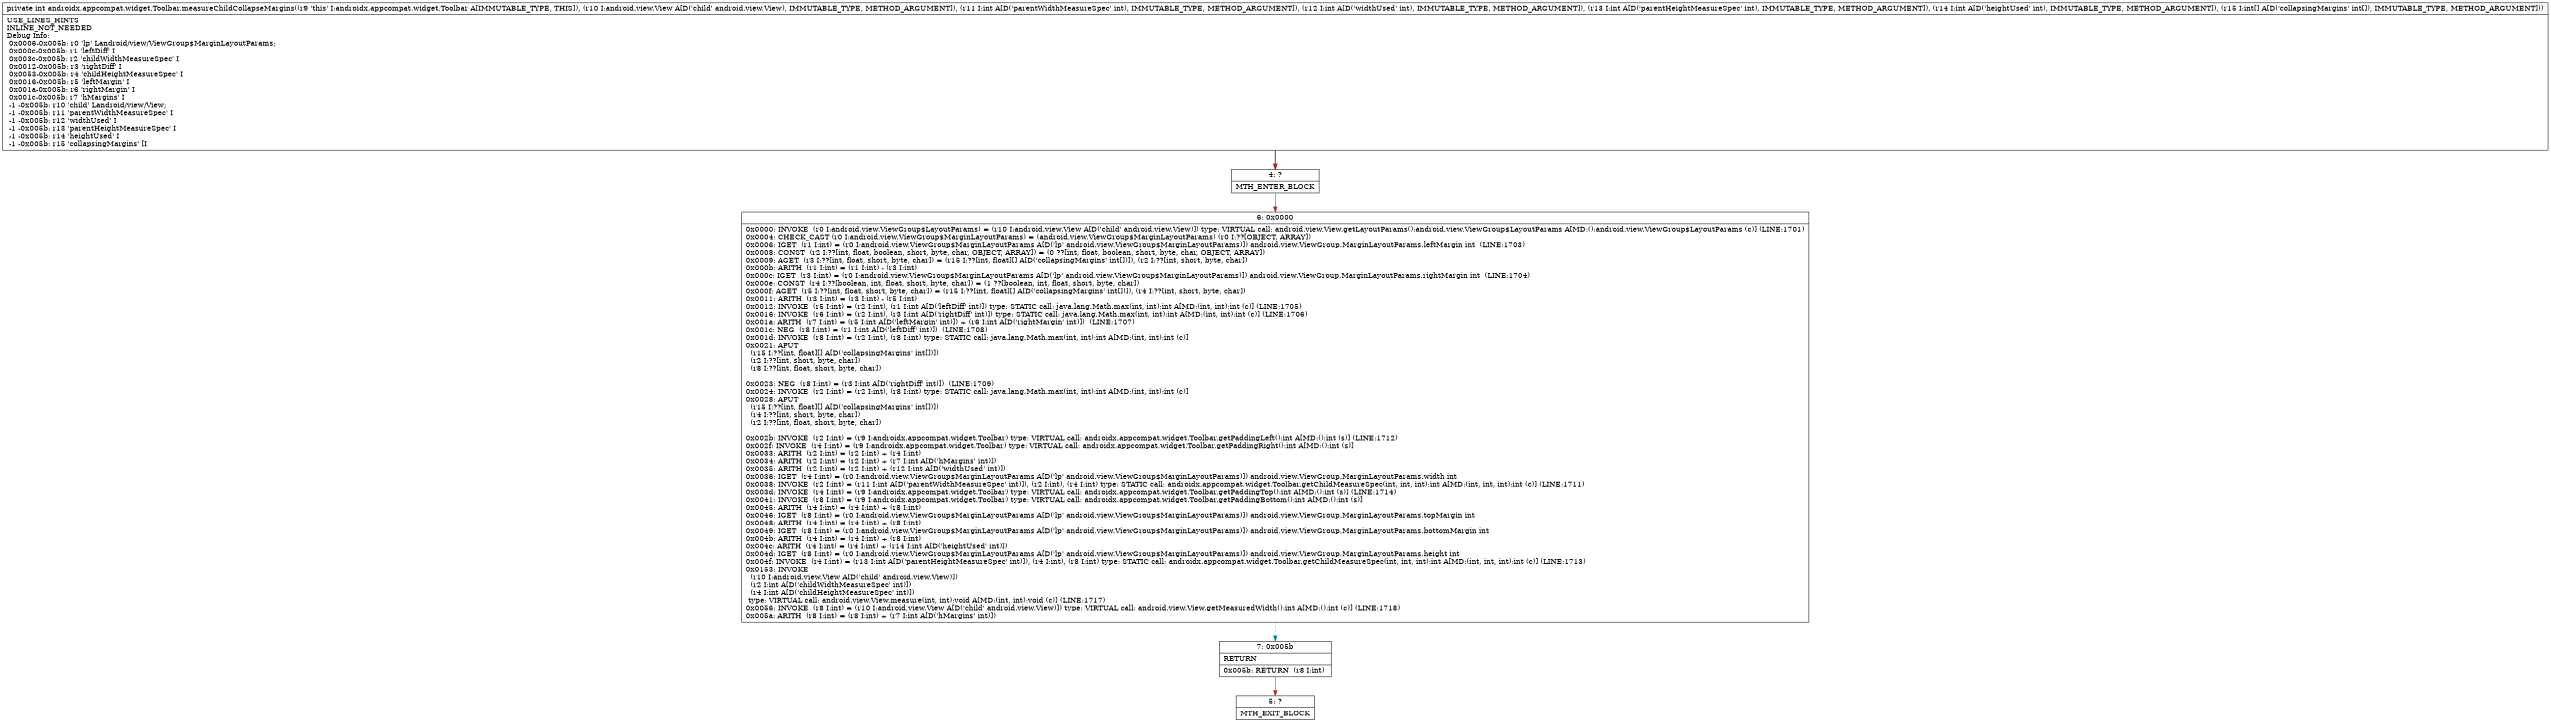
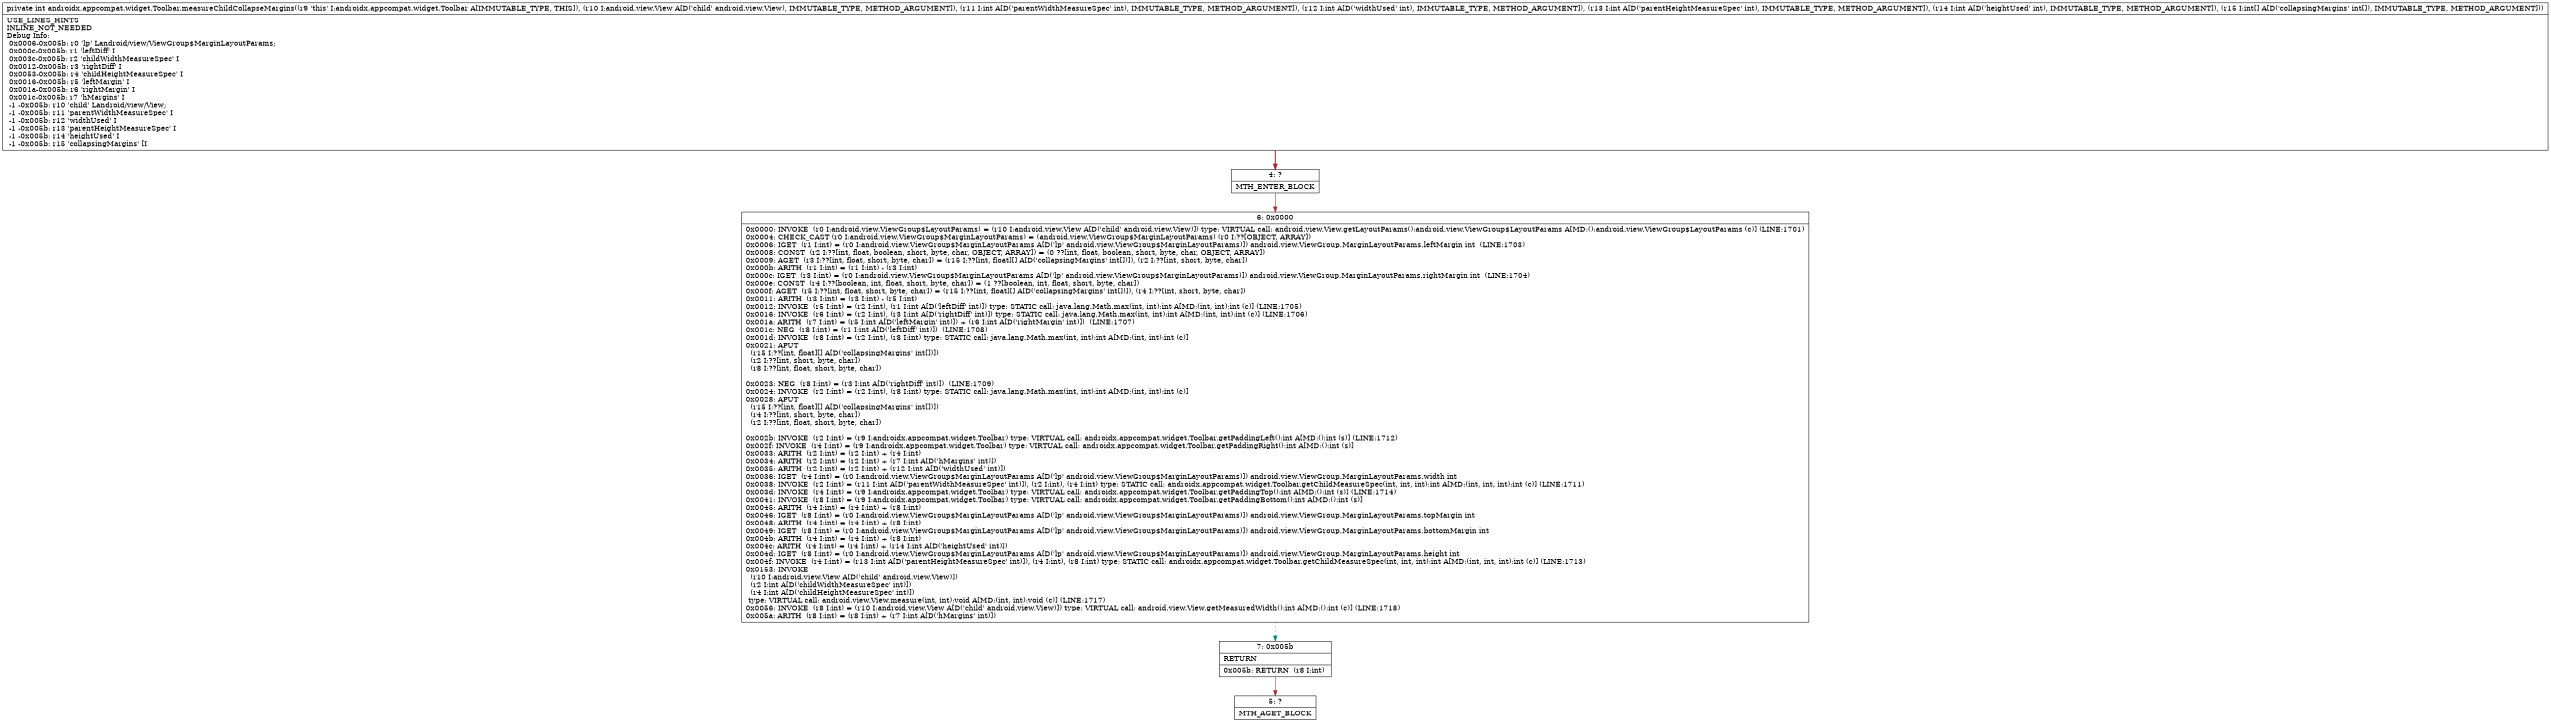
node "5: ?": text "MTH_EXIT_BLOCK" -> "MTH_AGET_BLOCK"
